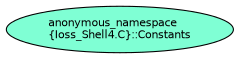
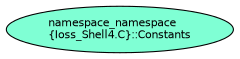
node "anonymous_namespace {Ioss_Shell4.C}::Constants": label "anonymous_namespace {Ioss_Shell4.C}::Constants" -> "namespace_namespace {Ioss_Shell4.C}::Constants"
